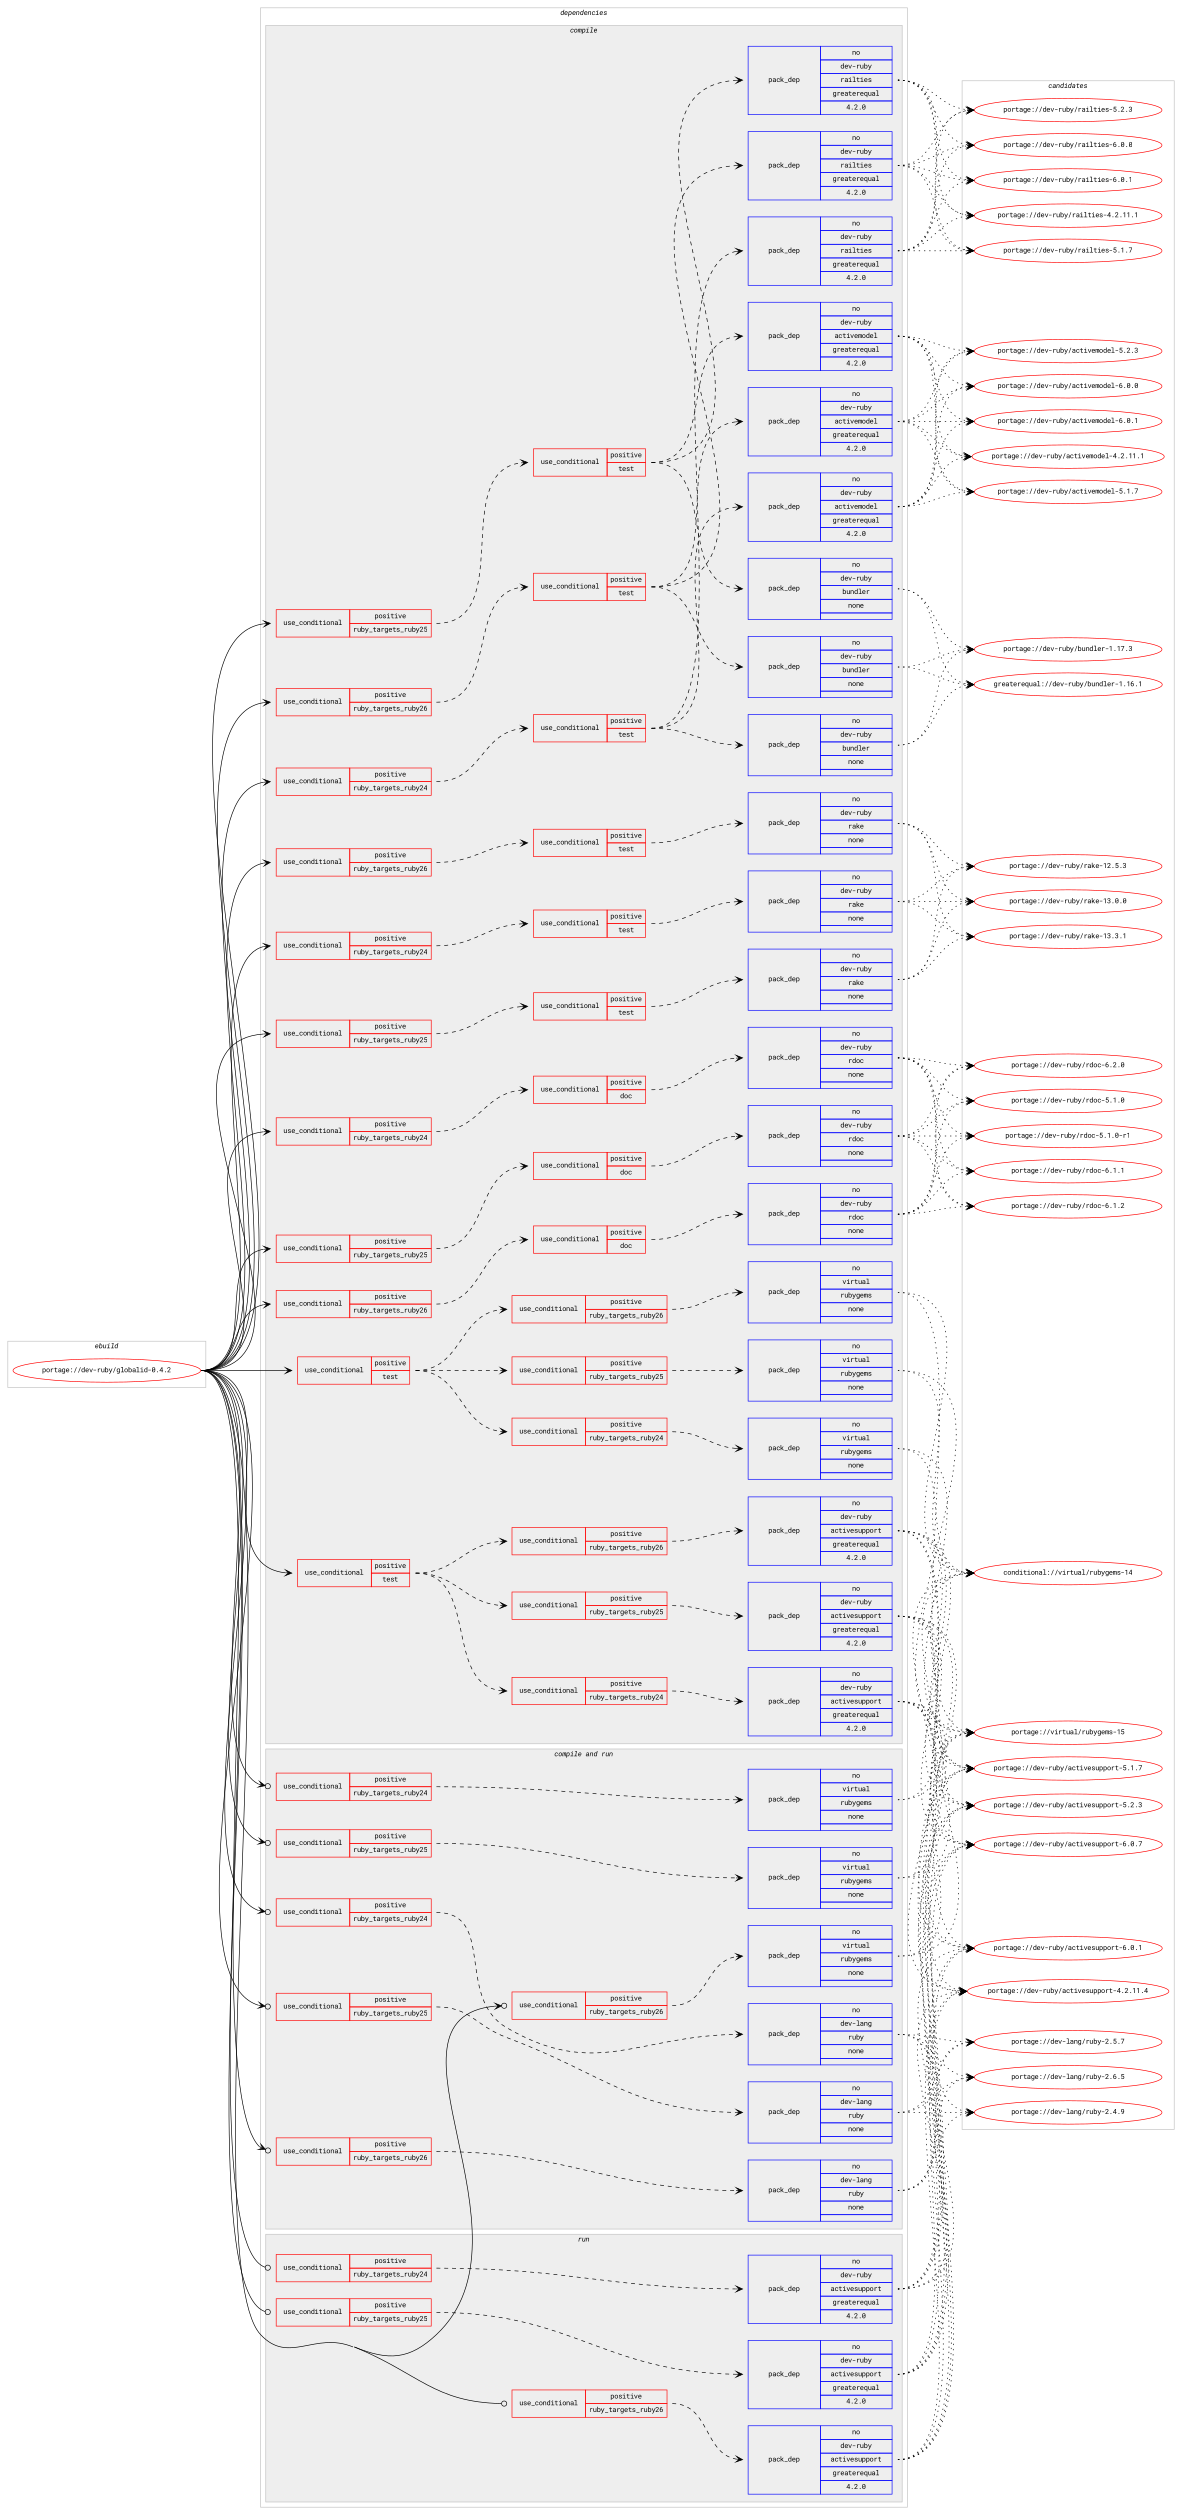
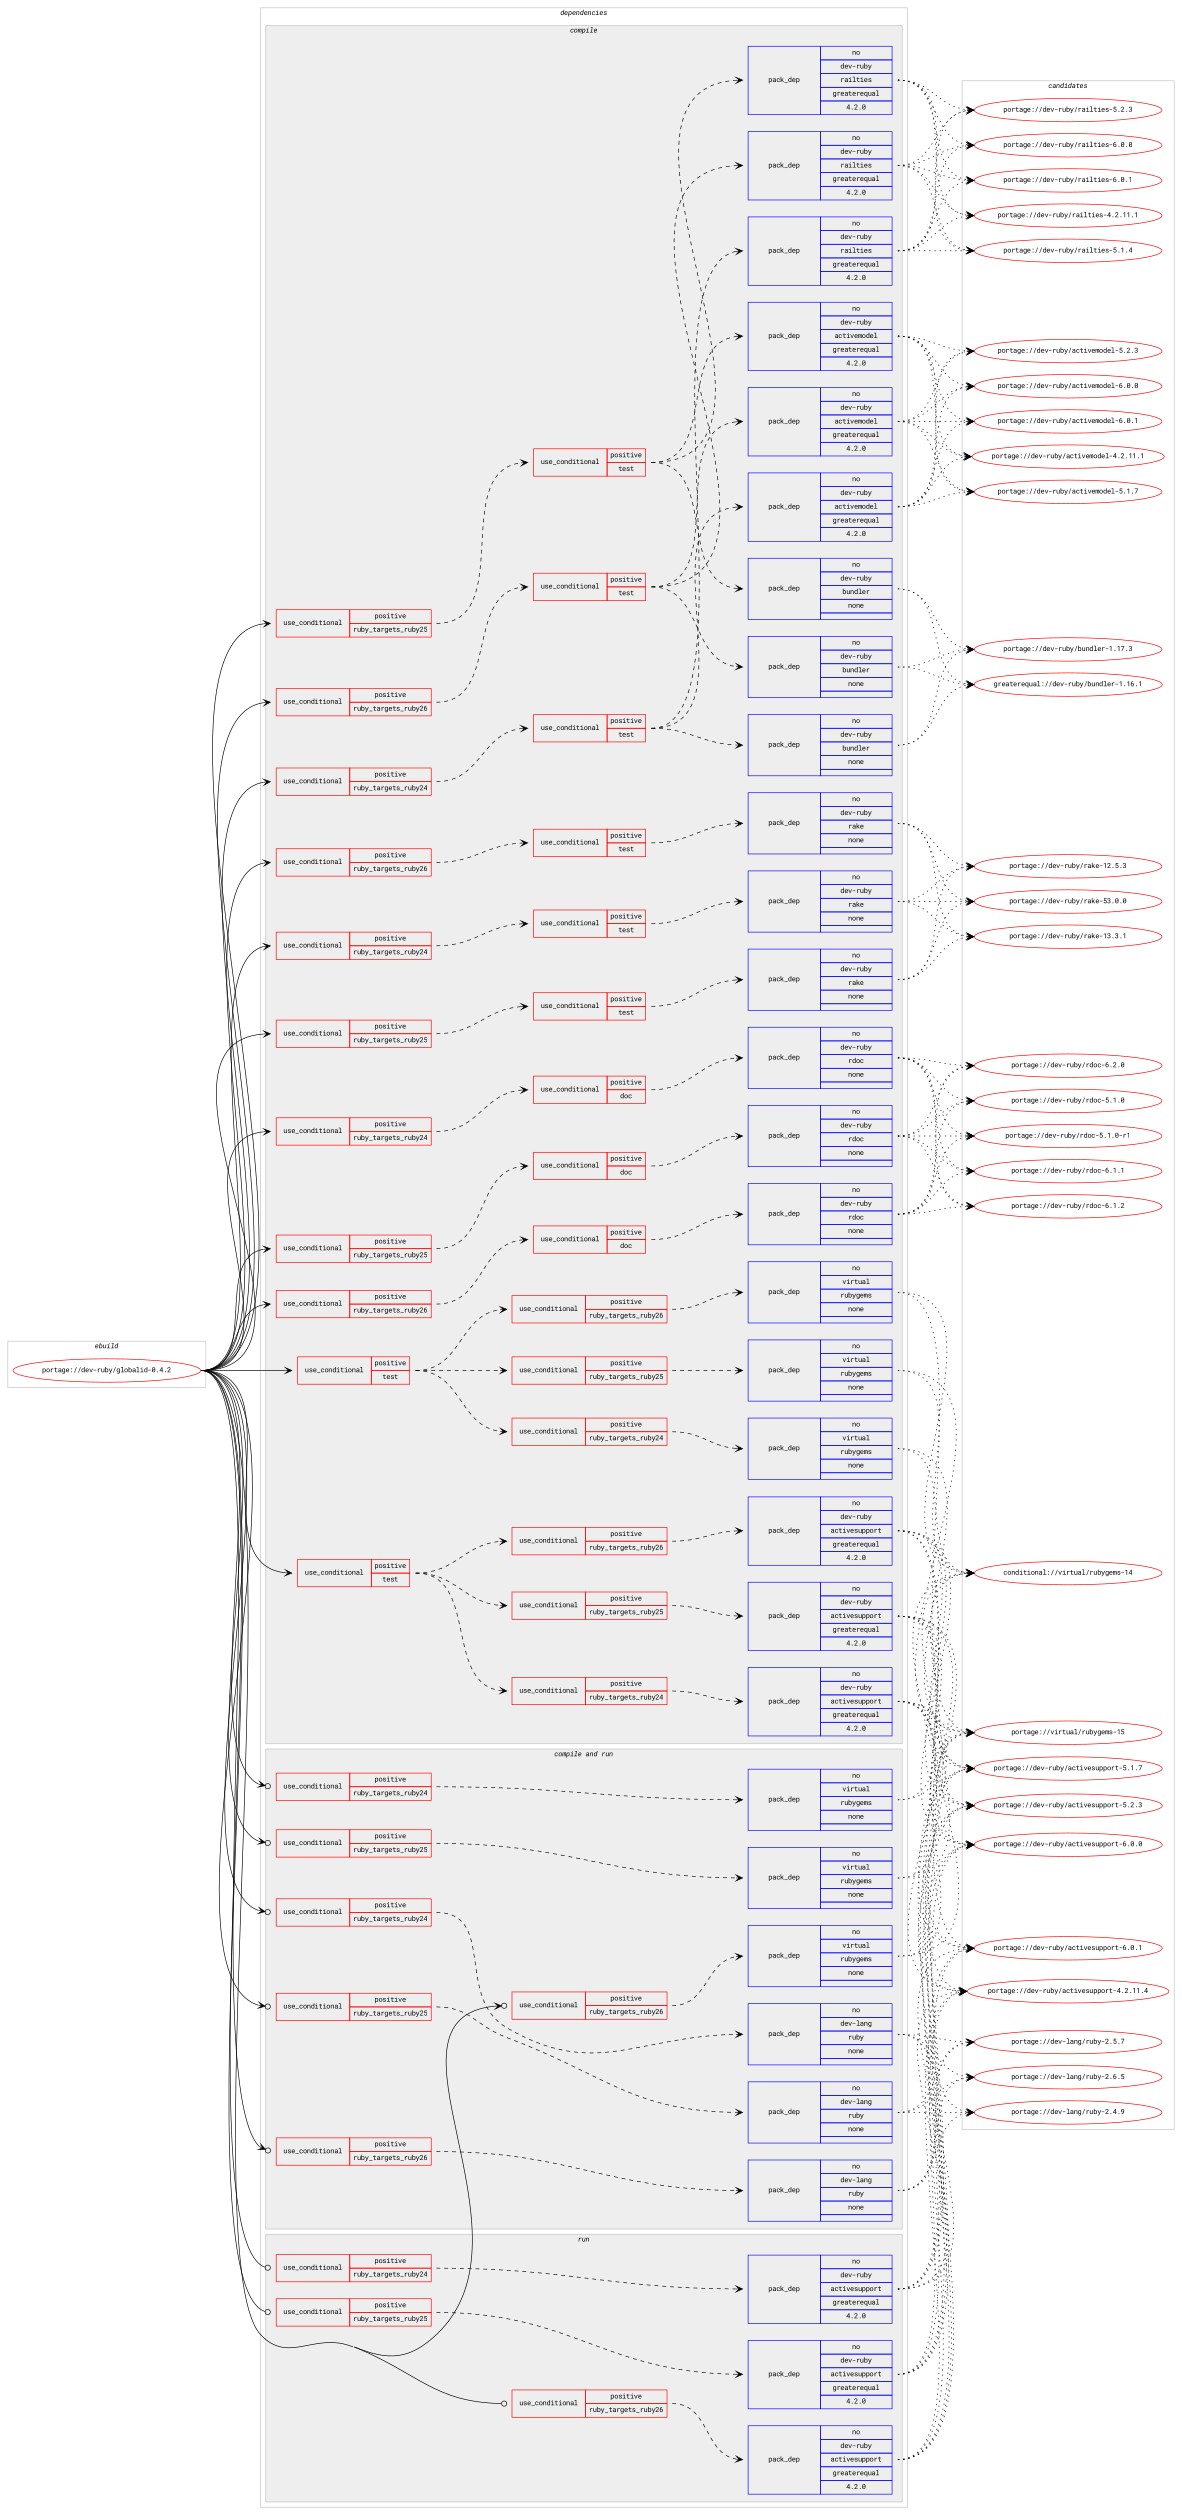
node "portage://dev-ruby/railties-5.1.7": label "portage://dev-ruby/railties-5.1.7" -> "portage://dev-ruby/railties-5.1.4"
node "portage://dev-ruby/rake-13.0.0": label "portage://dev-ruby/rake-13.0.0" -> "portage://dev-ruby/rake-53.0.0"
node "portage://dev-ruby/activesupport-6.0.7": label "portage://dev-ruby/activesupport-6.0.7" -> "portage://dev-ruby/activesupport-6.0.0"
